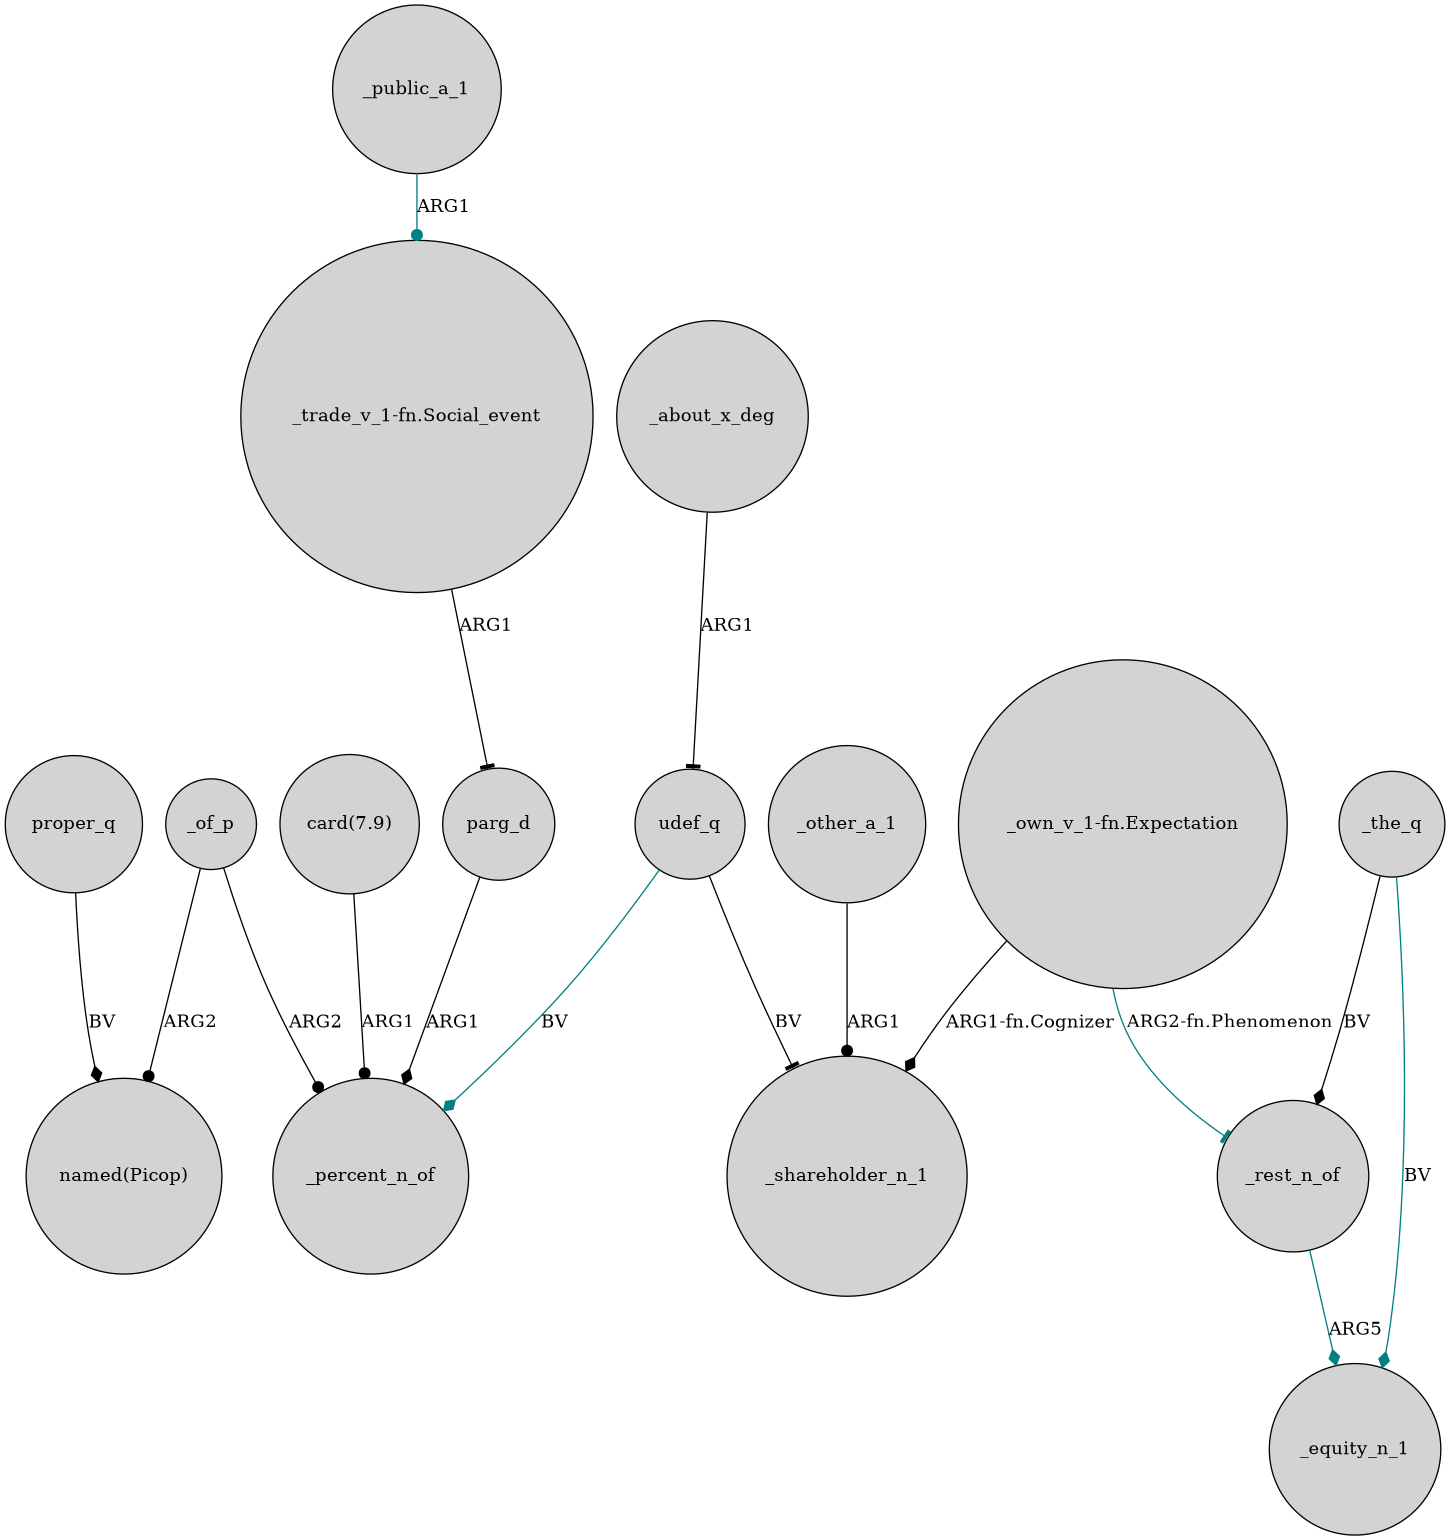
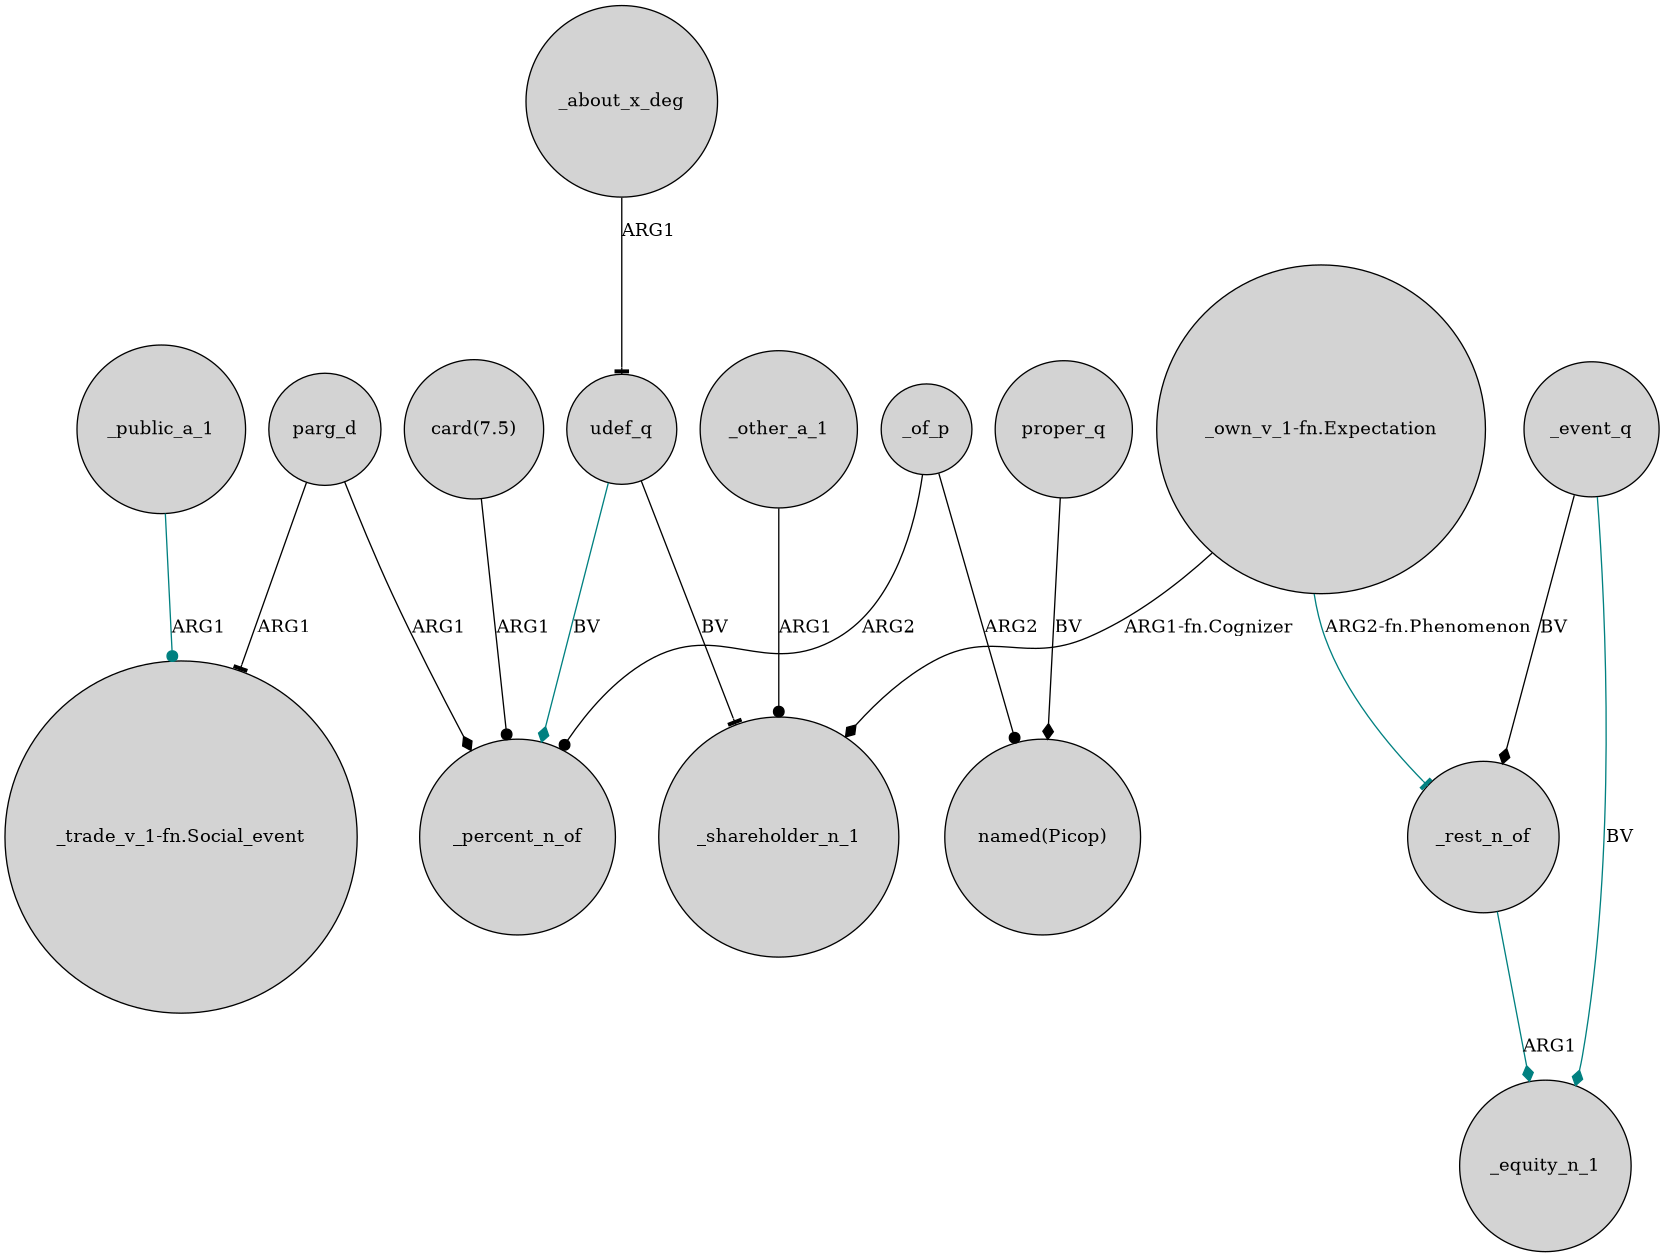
edge "_trade_v_1-fn.Social_event" -> "parg_d": reversed
node "card(7.9)": label "card(7.9)" -> "card(7.5)"
node "_the_q": label "_the_q" -> "_event_q"
edge "_rest_n_of" -> "_equity_n_1": label "ARG5" -> "ARG1"
